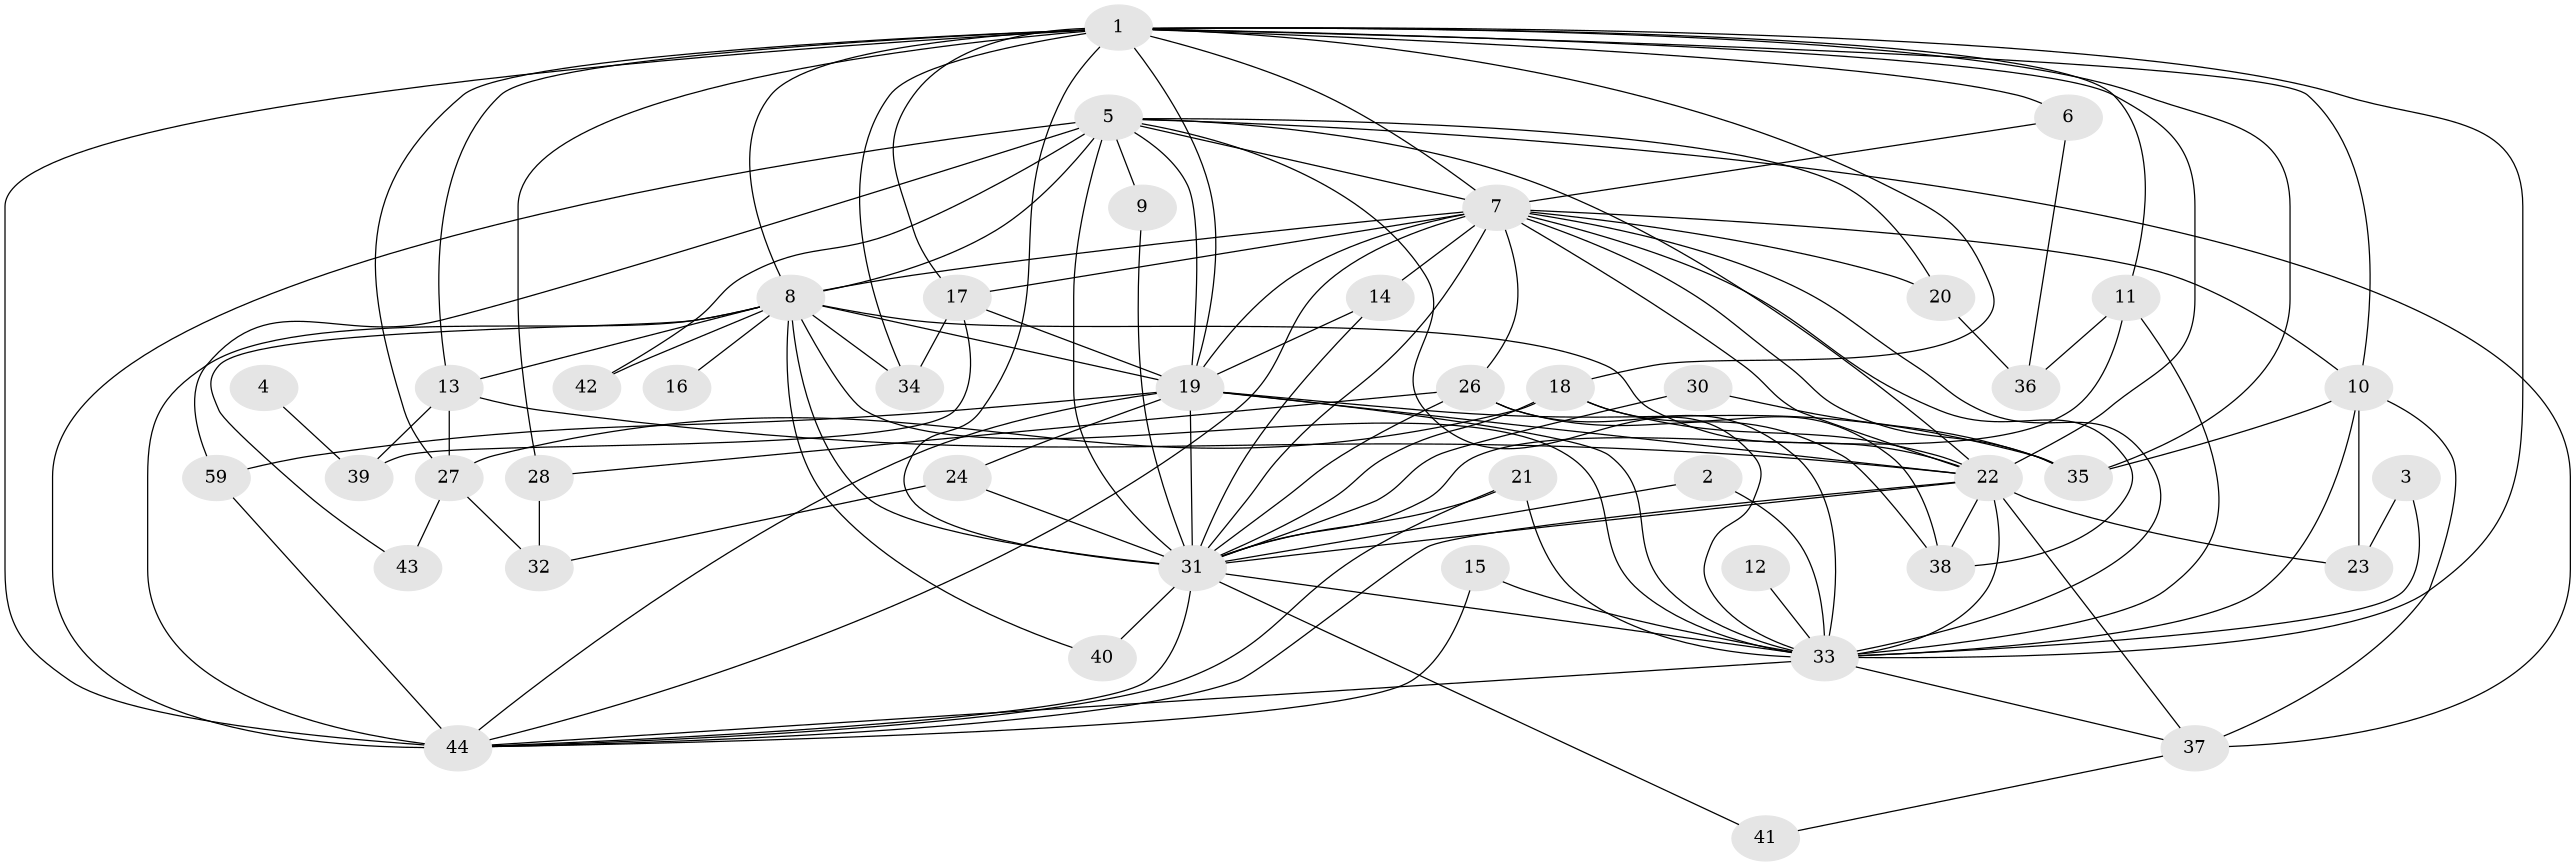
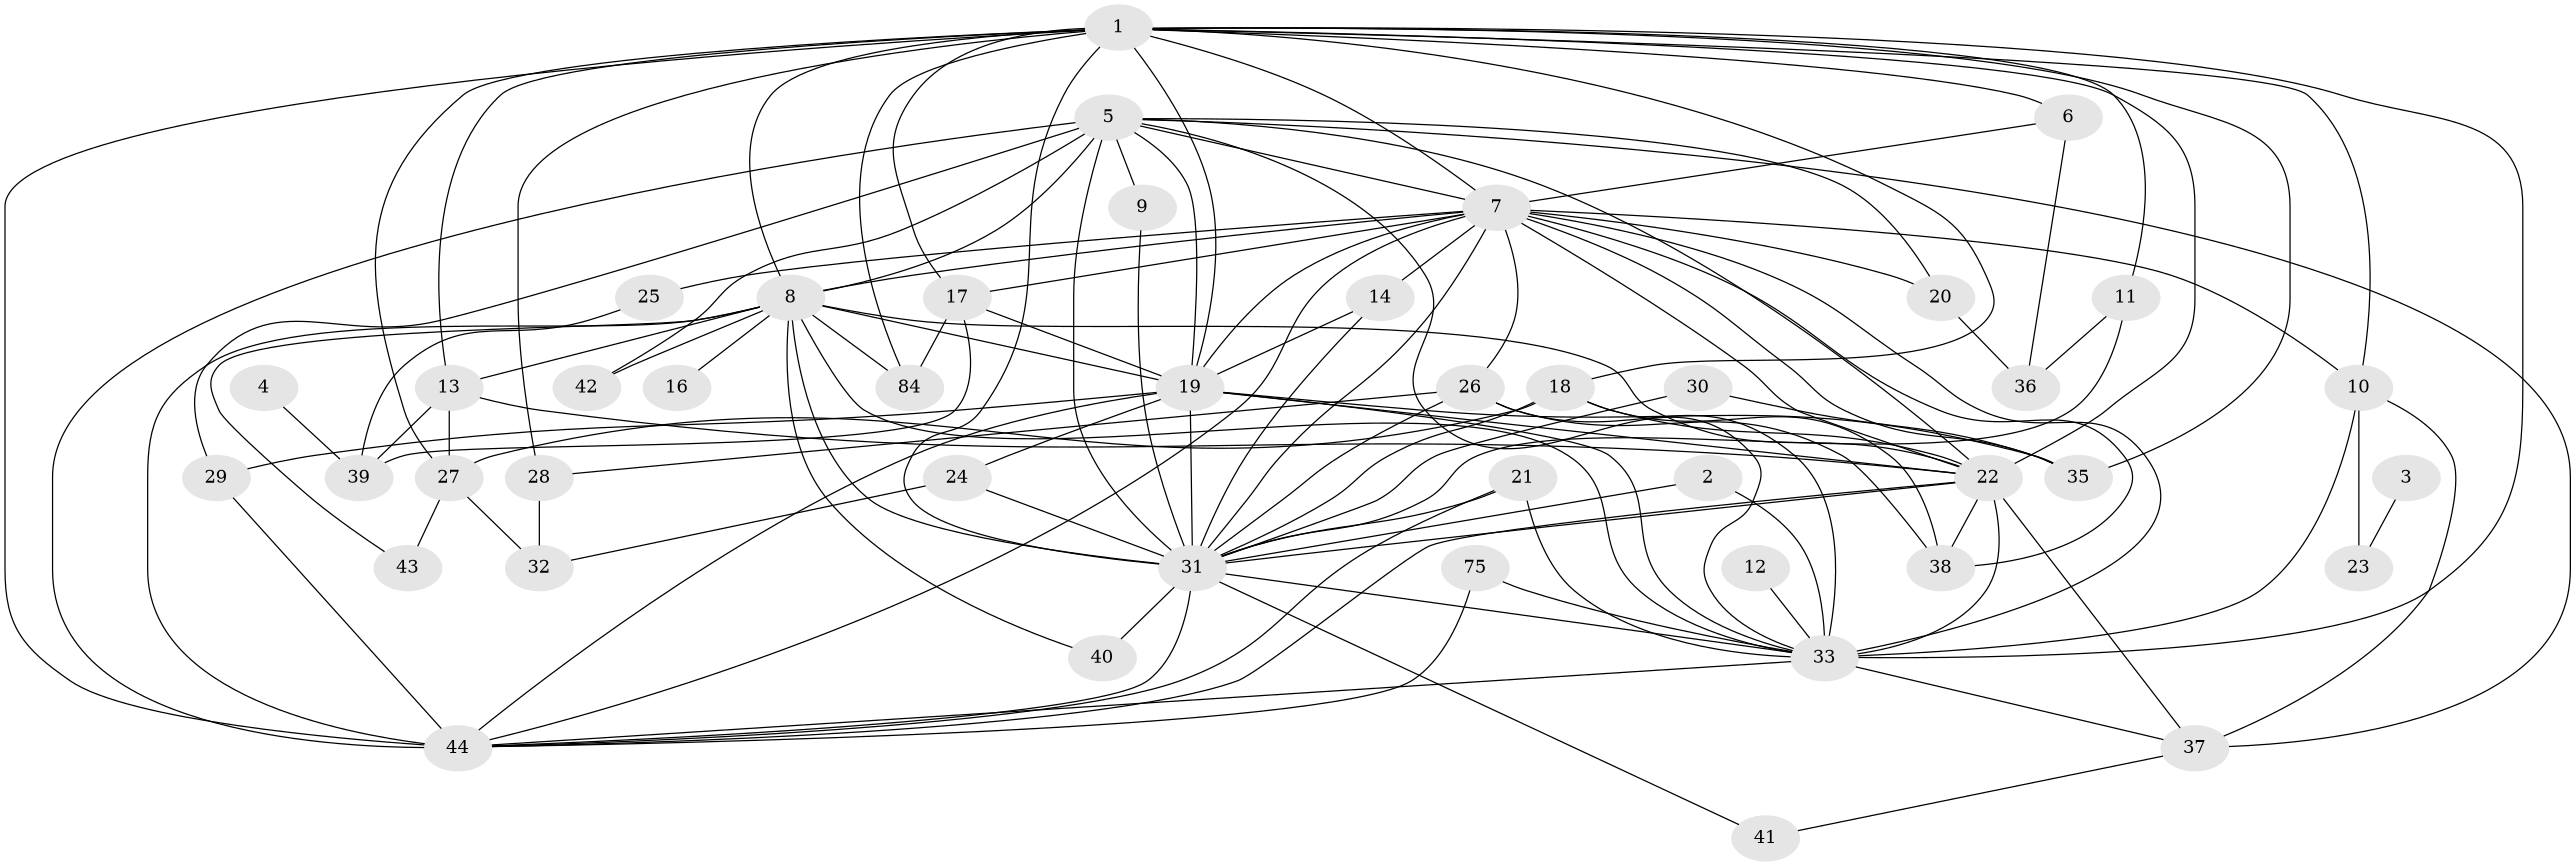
node "25": added
node "34": label "34" -> "84"
edge "10" -- "35": removed
node "59": label "59" -> "29"
edge "22" -- "23": removed
node "15": label "15" -> "75"
edge "11" -- "33": removed
edge "3" -- "33": removed
